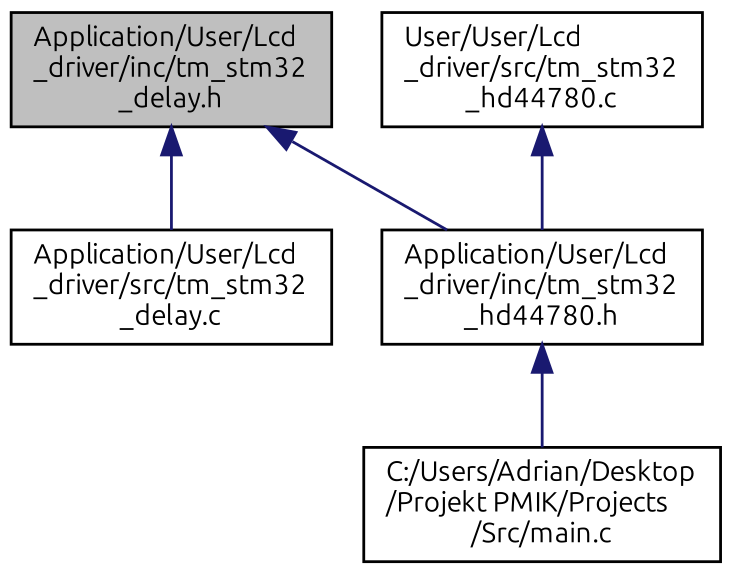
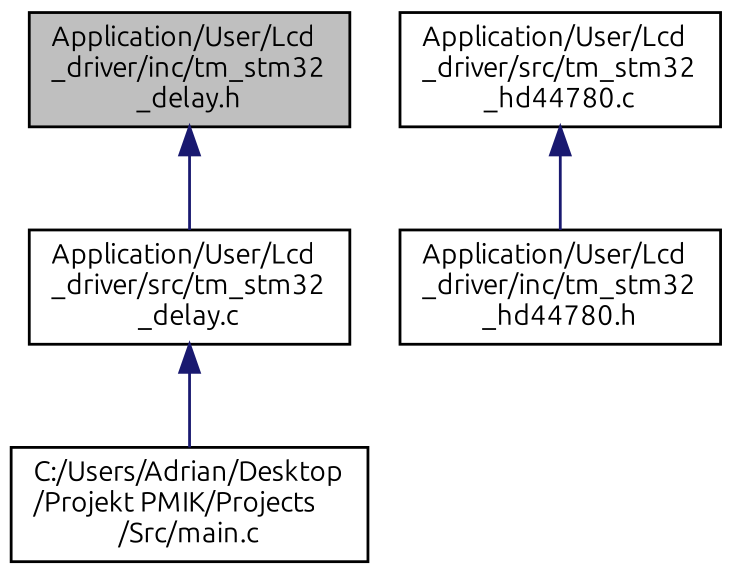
node "User/User/Lcd _driver/src/tm_stm32 _hd44780.c": label "User/User/Lcd _driver/src/tm_stm32 _hd44780.c" -> "Application/User/Lcd _driver/src/tm_stm32 _hd44780.c"
edge "Application/User/Lcd _driver/inc/tm_stm32 _hd44780.h" -> "Application/User/Lcd _driver/inc/tm_stm32 _delay.h": removed
edge "C:/Users/Adrian/Desktop /Projekt PMIK/Projects /Src/main.c" -> "Application/User/Lcd _driver/inc/tm_stm32 _hd44780.h": now "C:/Users/Adrian/Desktop /Projekt PMIK/Projects /Src/main.c" -> "Application/User/Lcd _driver/src/tm_stm32 _delay.c"
